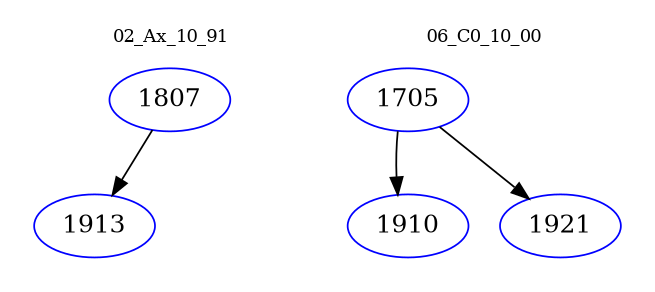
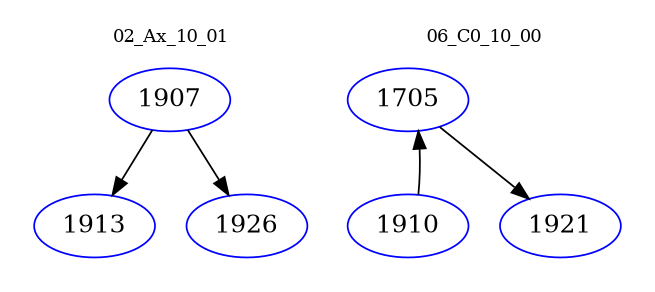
cluster "02_Ax_10_91": label "02_Ax_10_91" -> "02_Ax_10_01"
node "1807": label "1807" -> "1907"
edge "1705" -> "1910": reversed
node "1926": added
